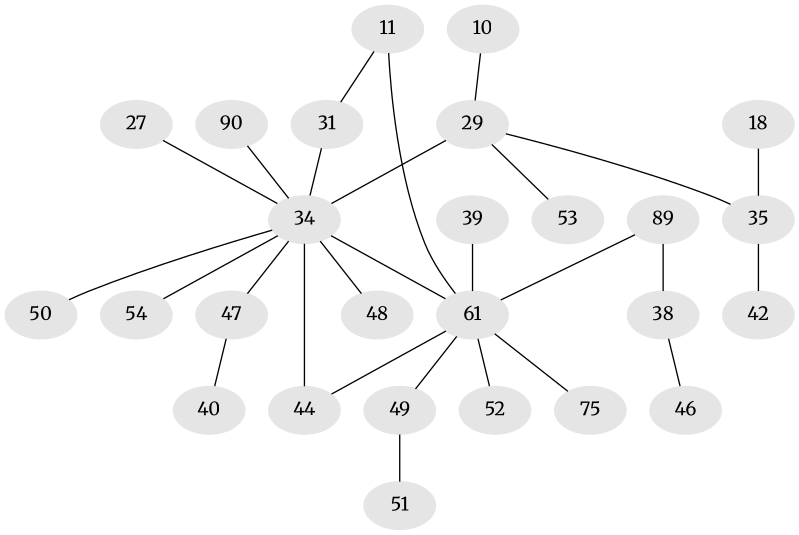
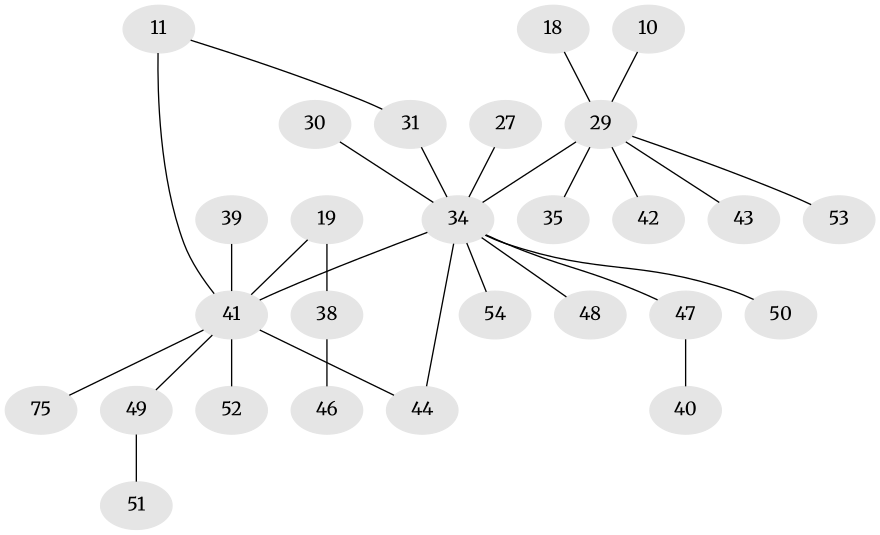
node "90": label "90" -> "30"
edge "18" -- "35": now "18" -- "29"
node "89": label "89" -> "19"
node "43": added
edge "35" -- "42": now "29" -- "42"
node "61": label "61" -> "41"
